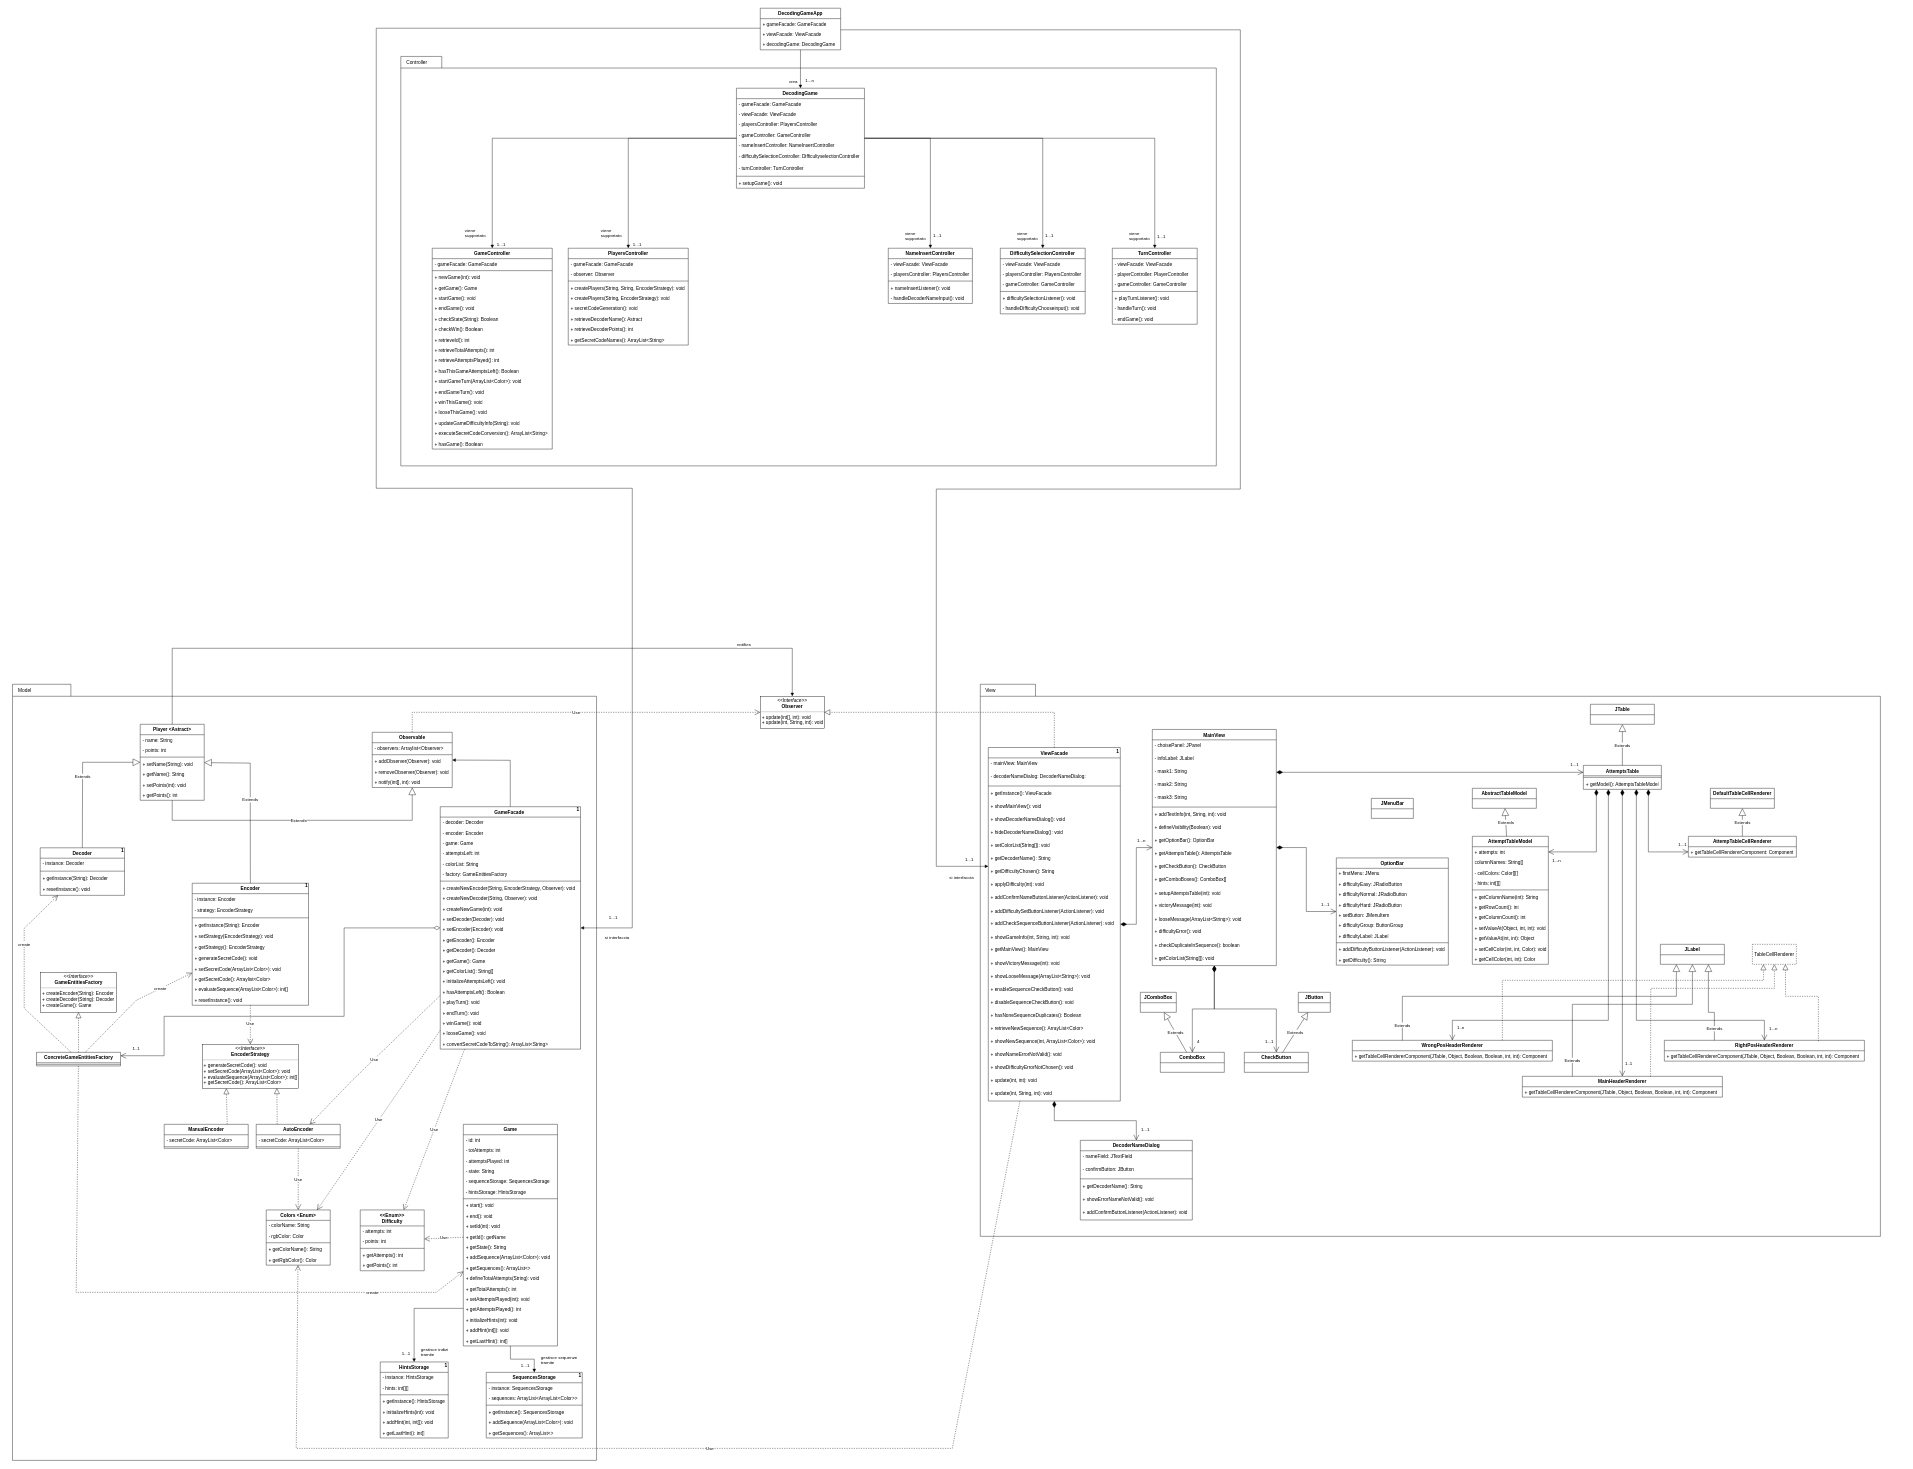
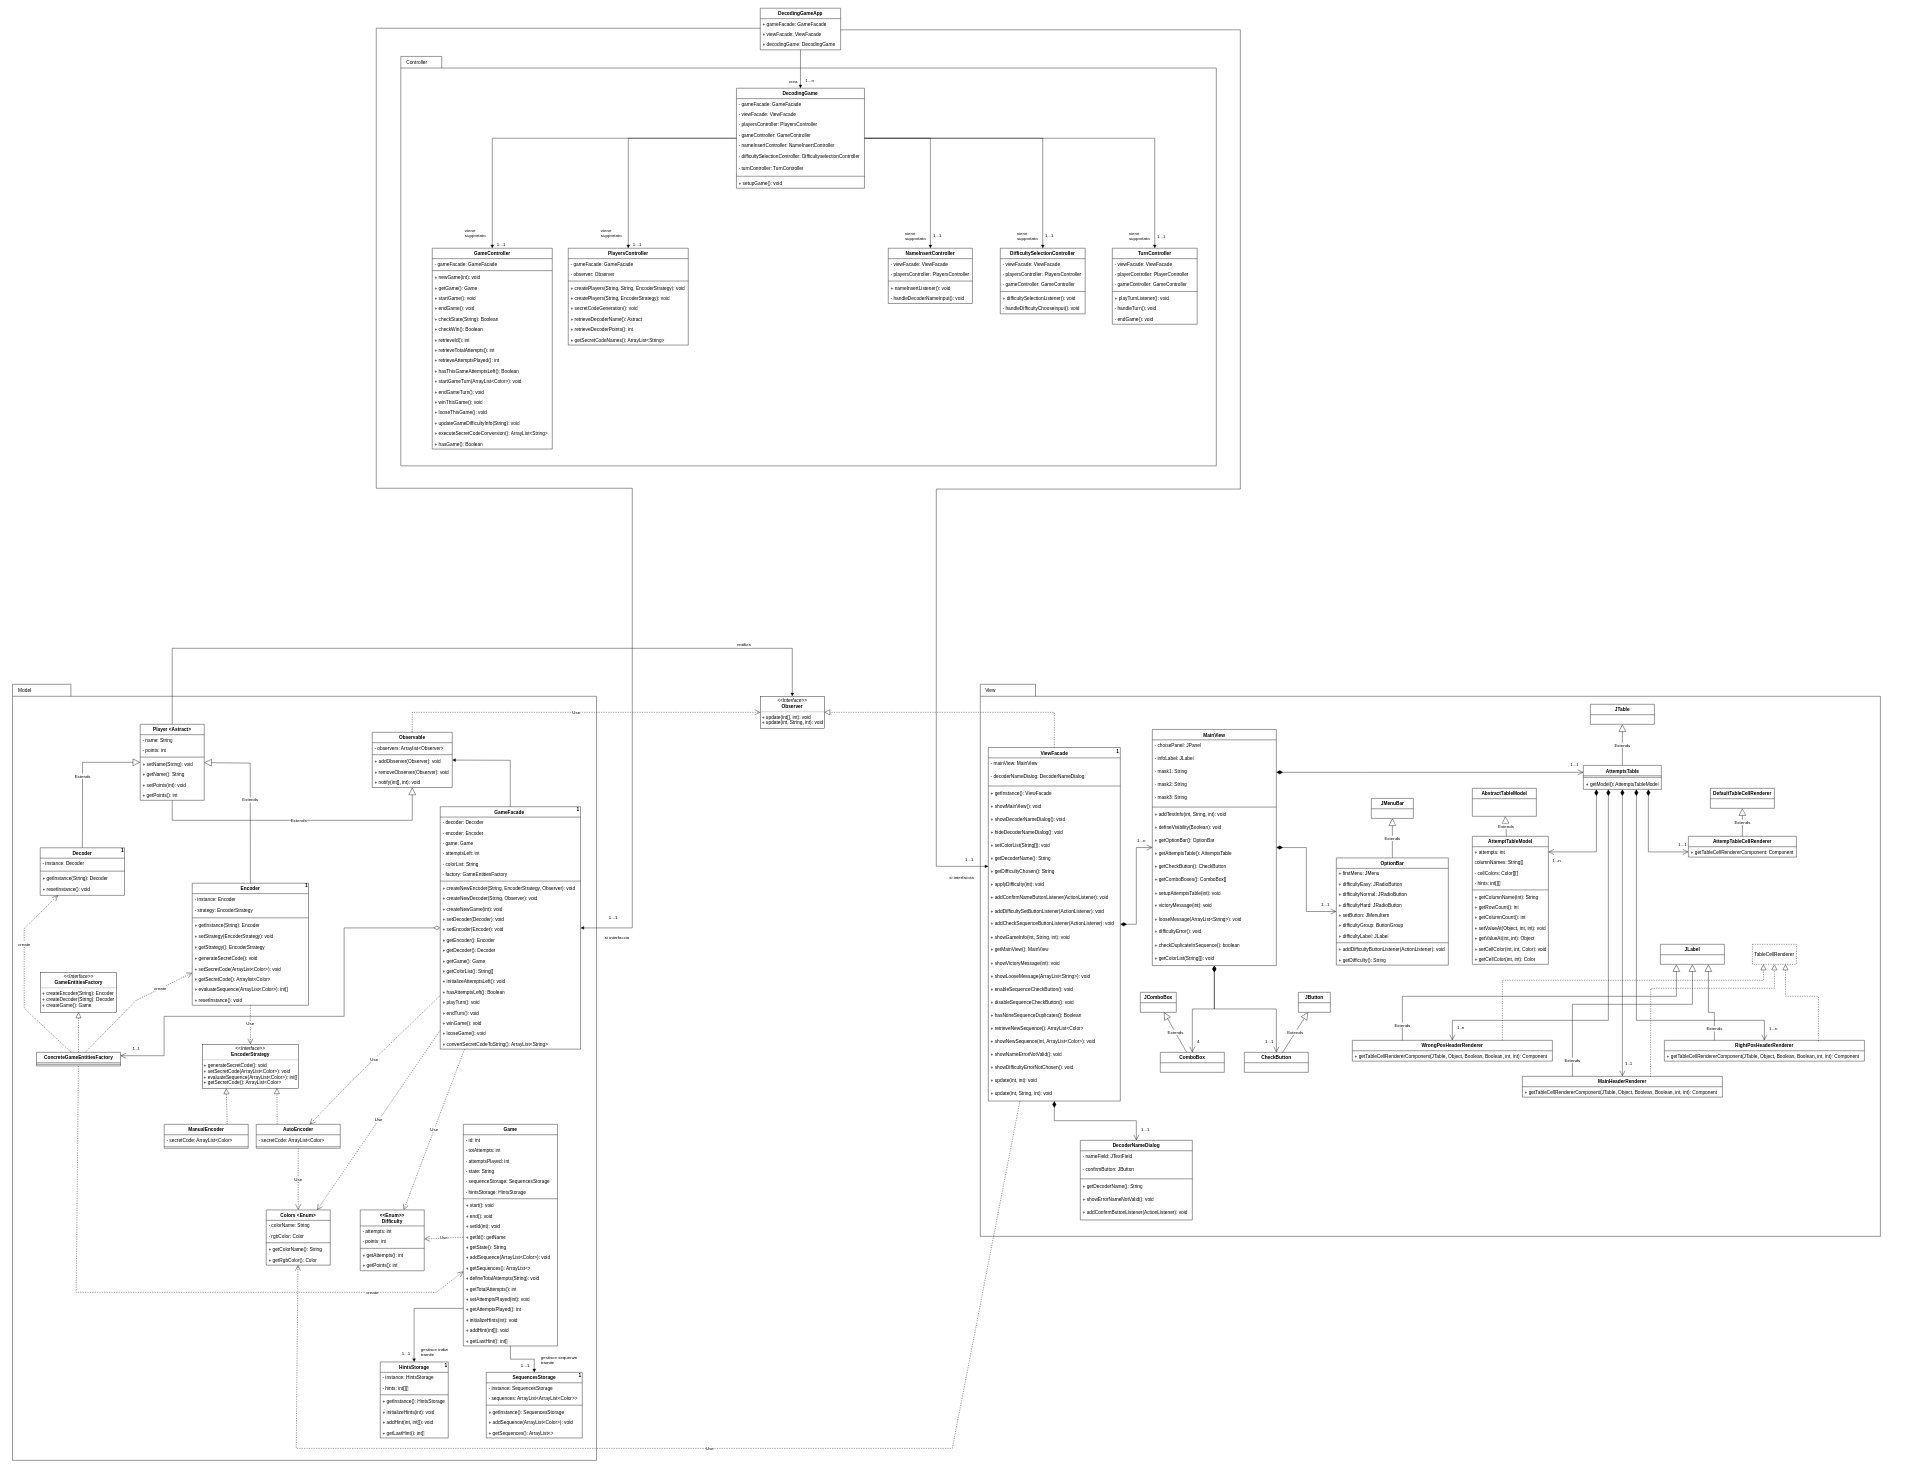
node "AbstractTableModel": size 64x20 -> 64x28
edge "OptionBar" -> "JMenuBar": added, label "Extends"
